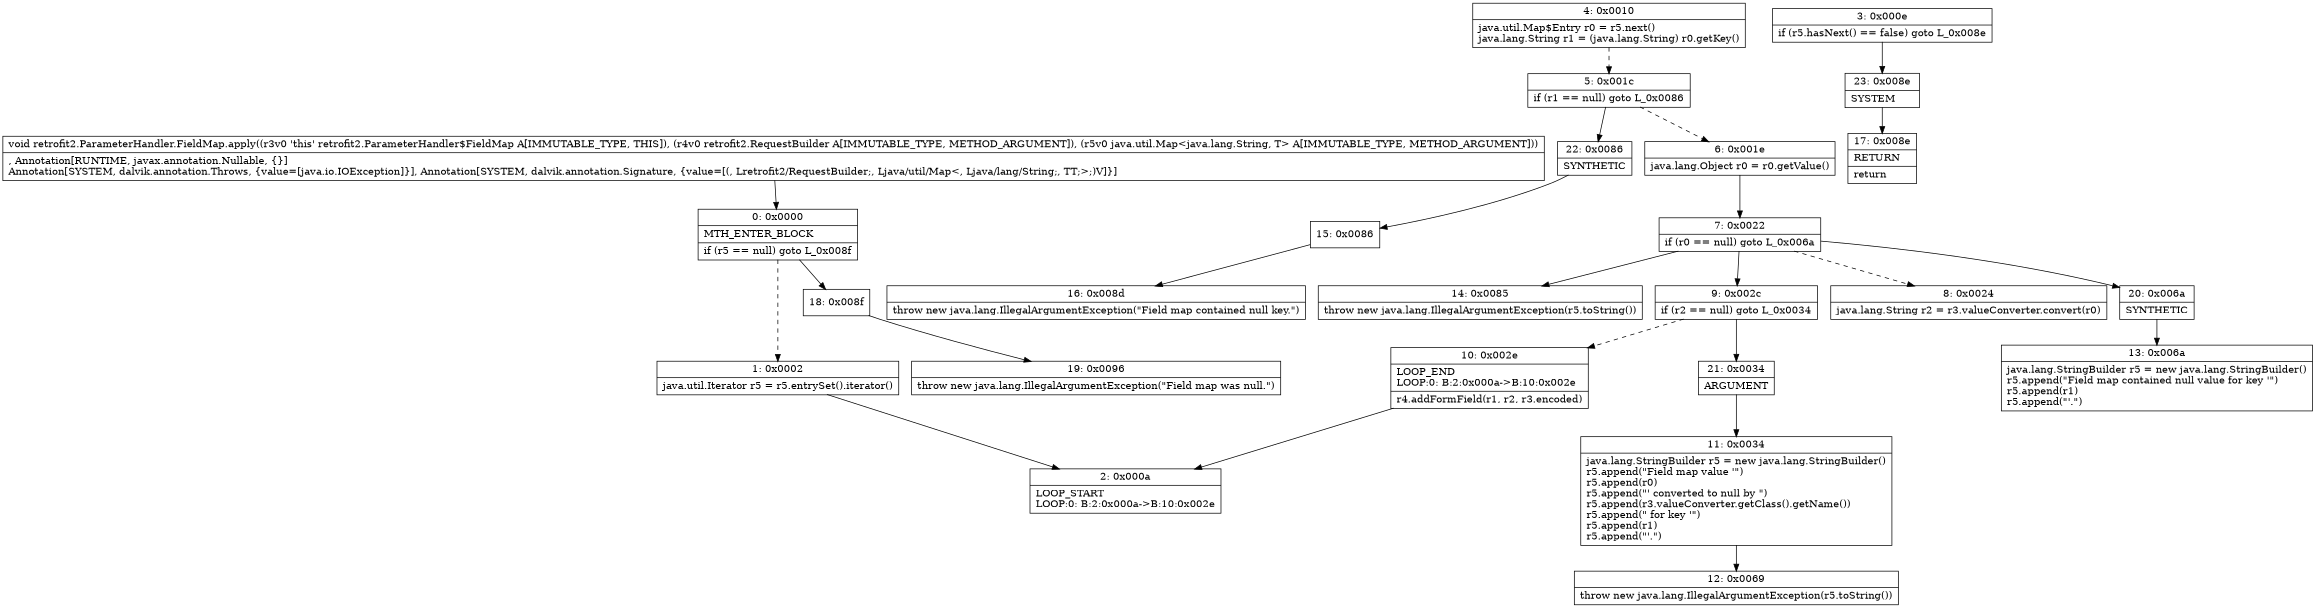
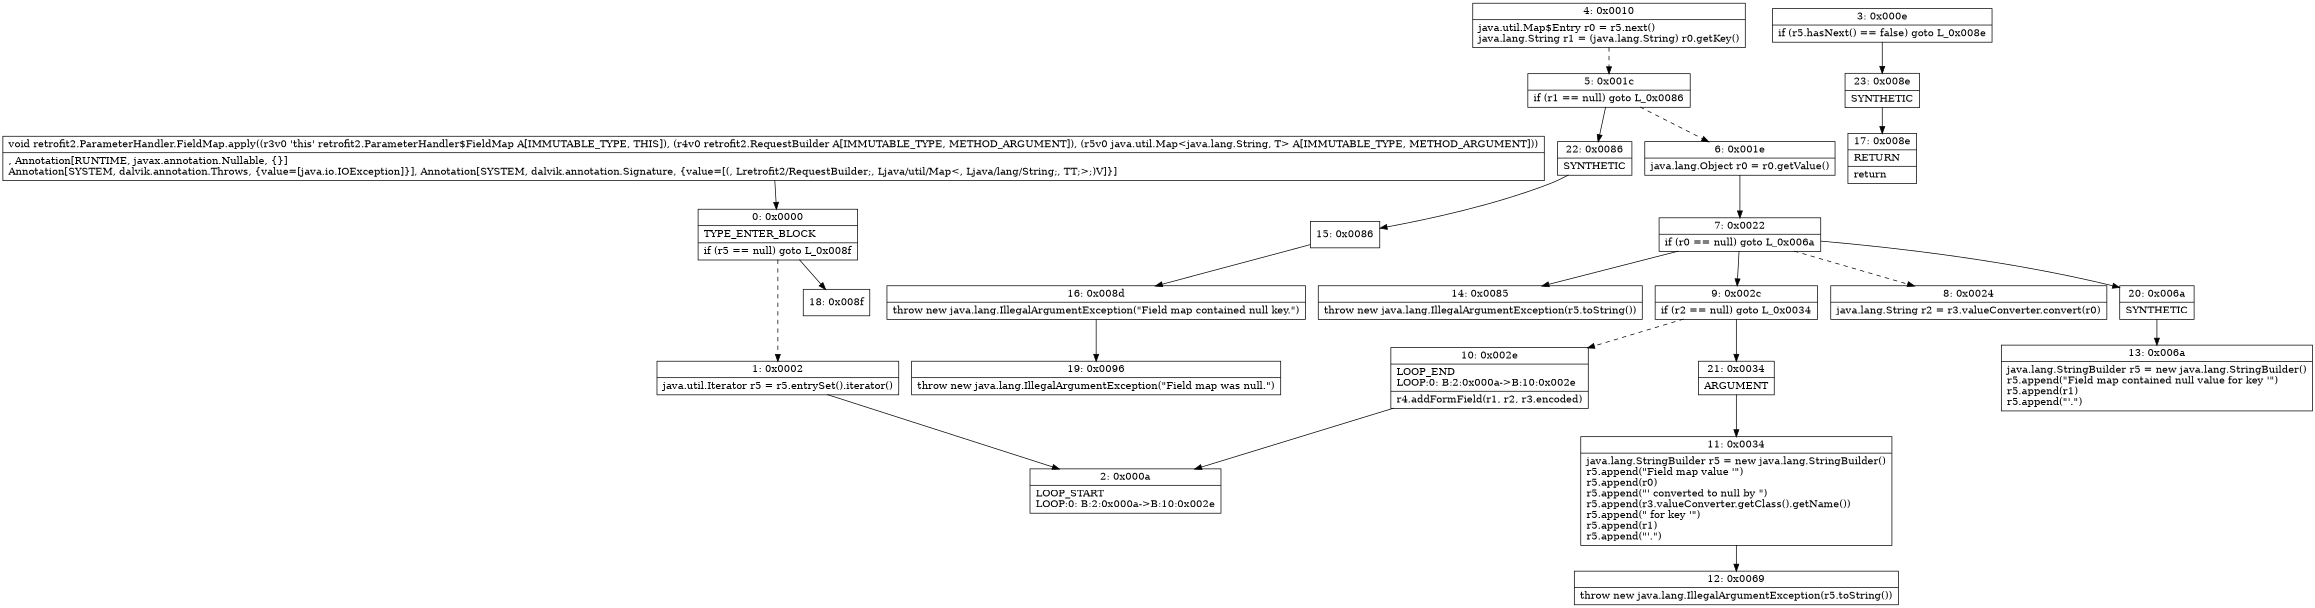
node "23: 0x008e": text "SYSTEM" -> "SYNTHETIC"
node "0: 0x0000": text "MTH_ENTER_BLOCK" -> "TYPE_ENTER_BLOCK"
edge "18: 0x008f" -> "19: 0x0096": now "16: 0x008d" -> "19: 0x0096"
